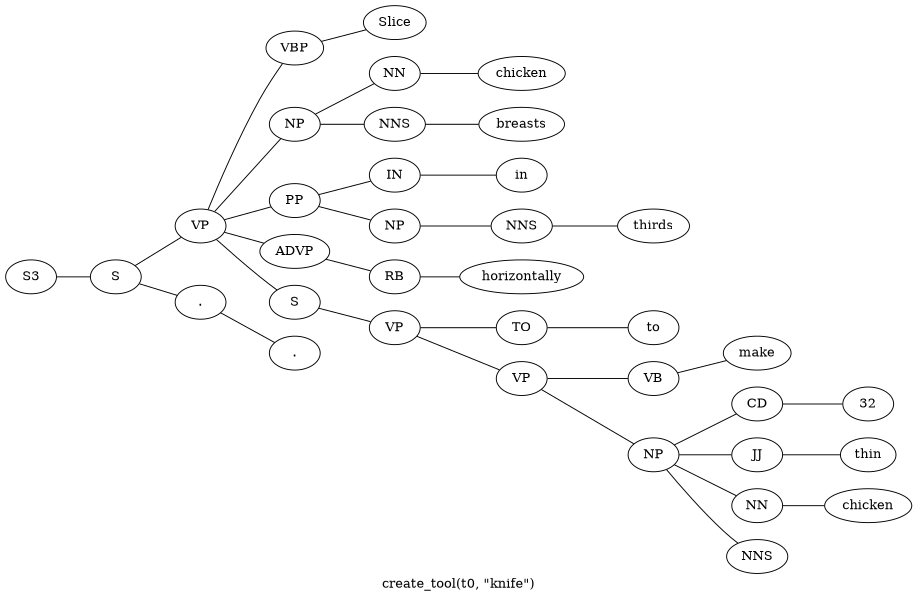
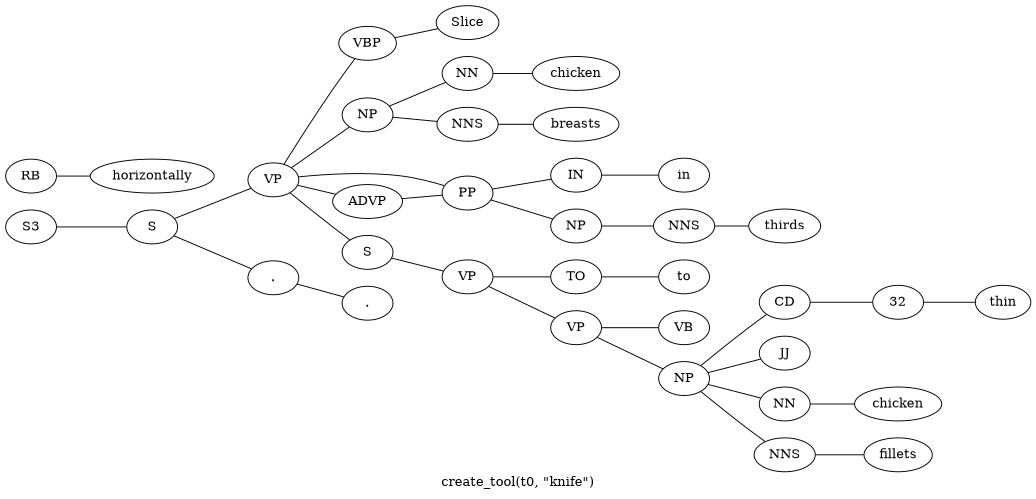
edge "ADVP" -- "RB": now "ADVP" -- "PP"
node "make": removed
edge "JJ" -- "thin": now "32" -- "thin"
node "fillets": added
